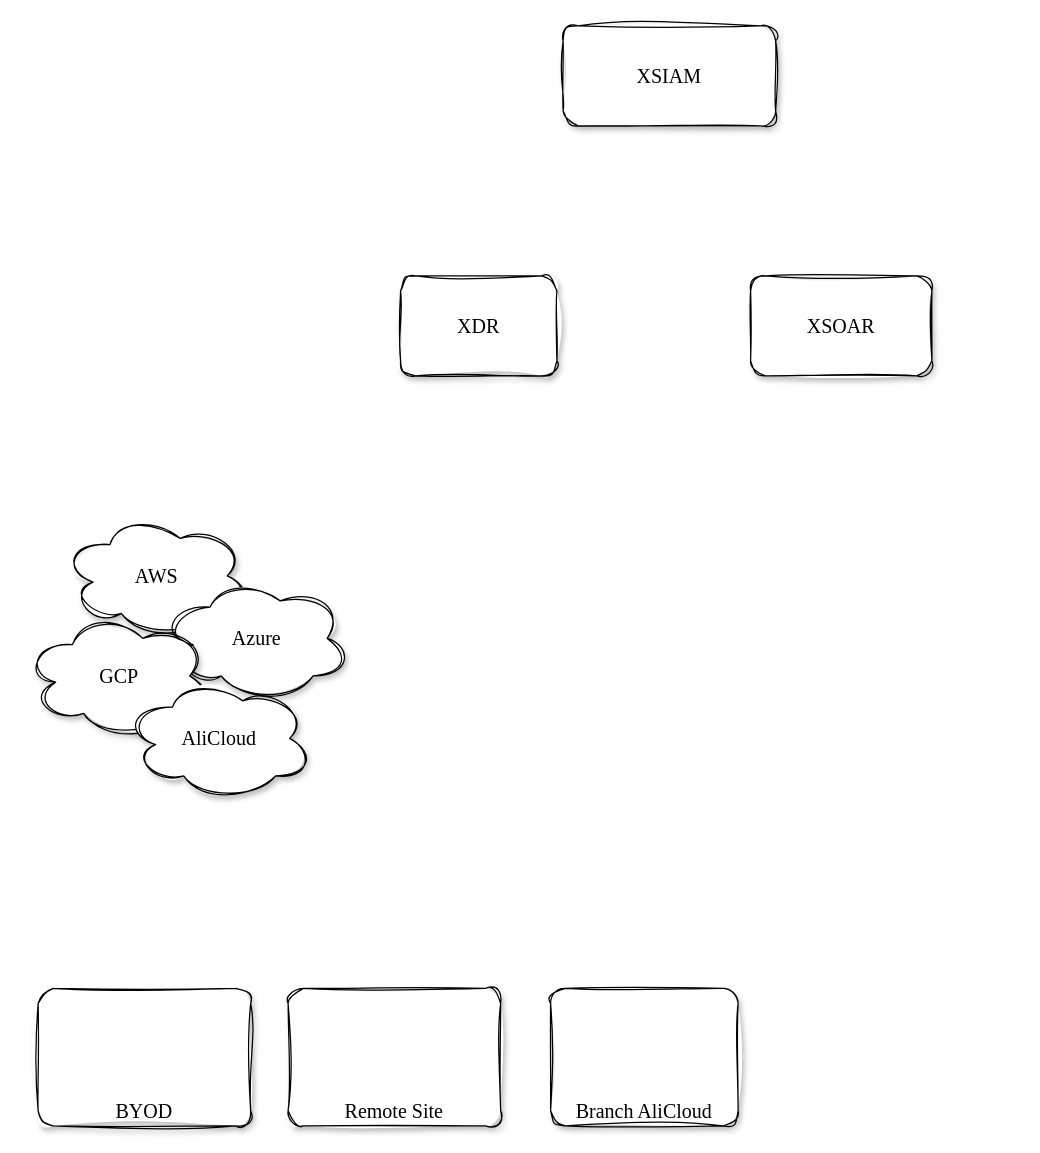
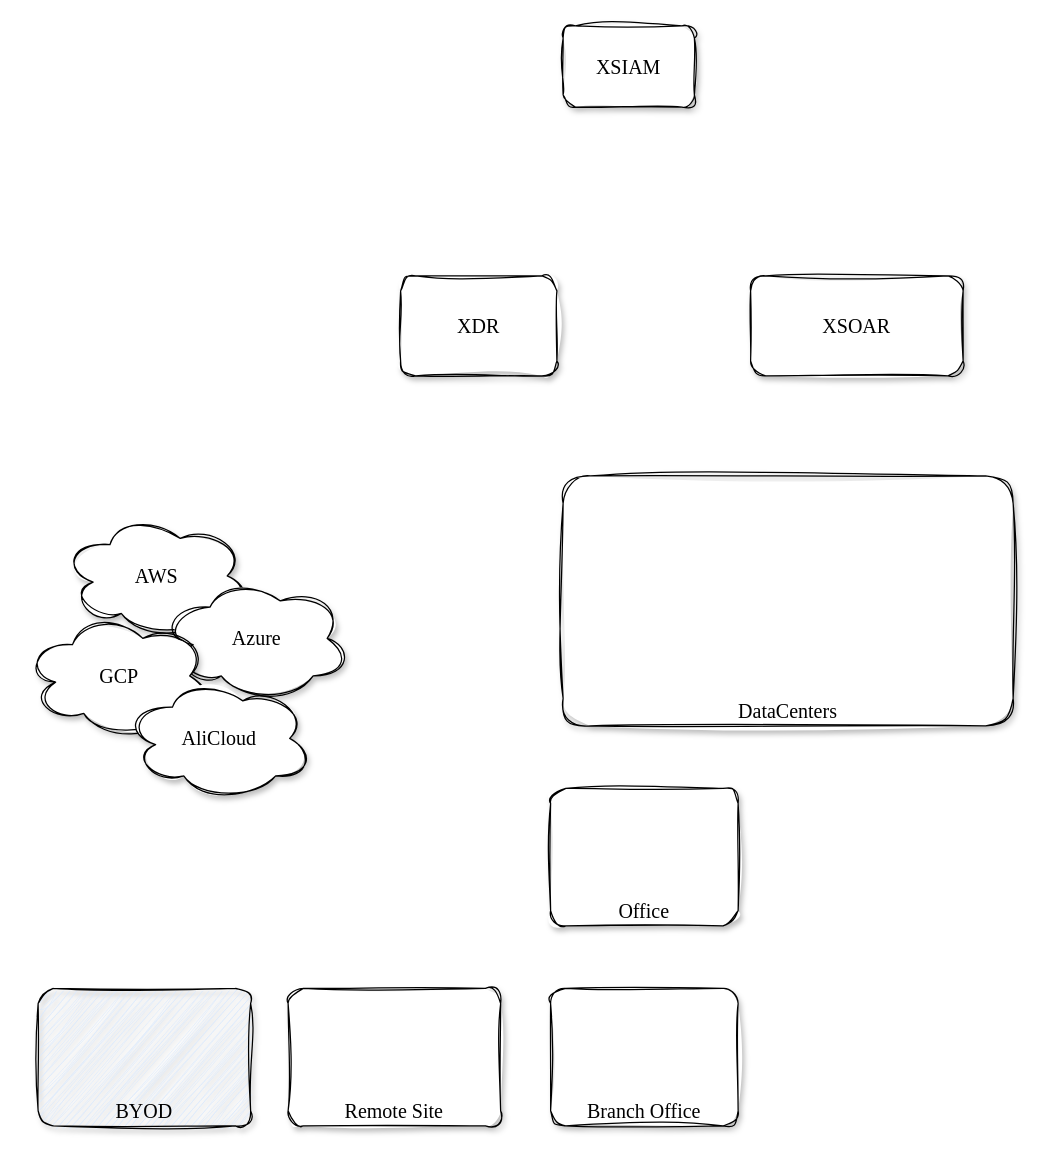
node "XSIAM": size 213x100 -> 131x81
node "XSOAR": size 181x100 -> 213x100
node "DataCenters": added
node "Office": added
node "BYOD": fillcolor #ffffff -> #dae8fc
node "Branch AliCloud": label "Branch AliCloud" -> "Branch Office"
